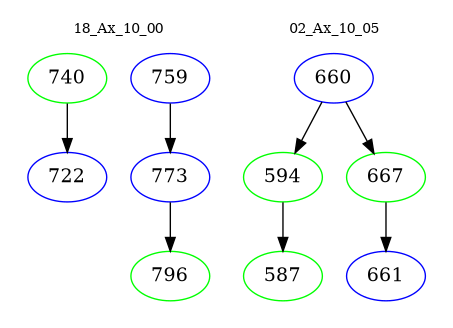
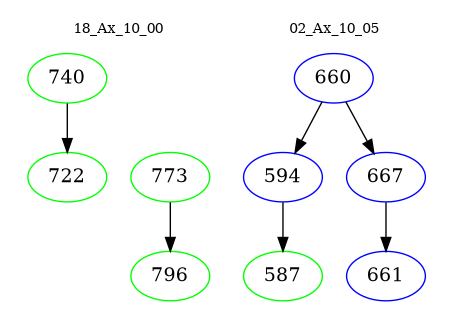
node "759": removed
node "722": color blue -> green
node "773": color blue -> green
node "594": color green -> blue
node "667": color green -> blue
